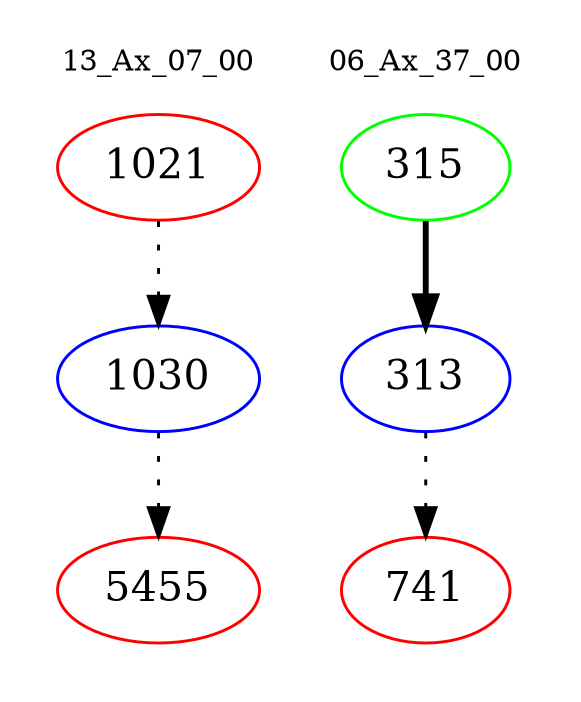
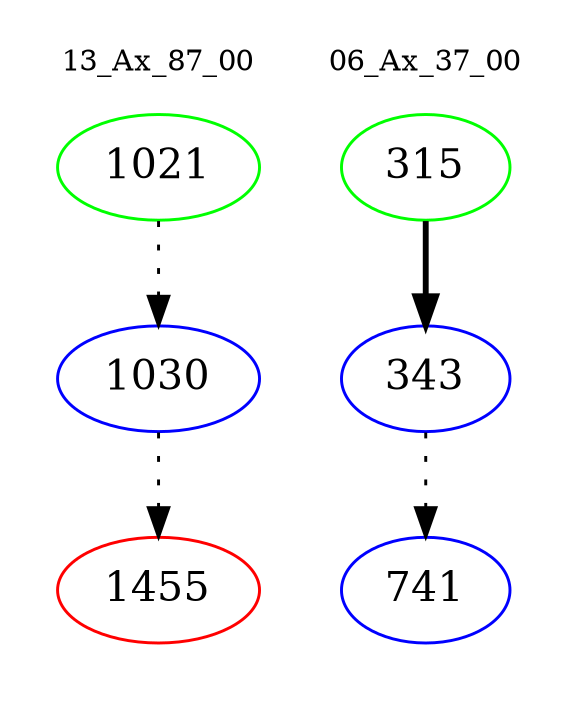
cluster "13_Ax_07_00": label "13_Ax_07_00" -> "13_Ax_87_00"
node "1021": color red -> green
node "313": label "313" -> "343"
node "5455": label "5455" -> "1455"
node "741": color red -> blue
